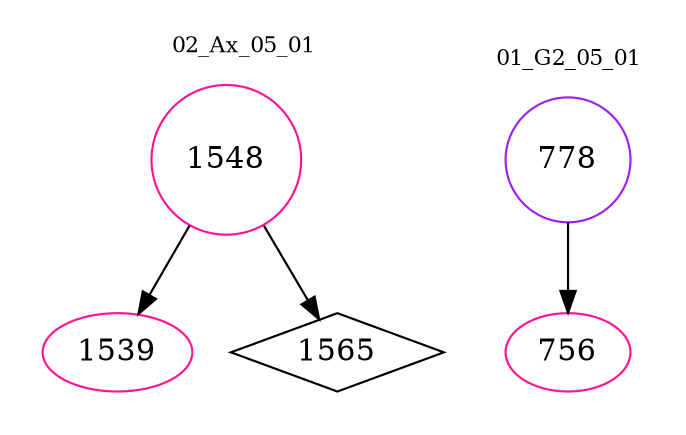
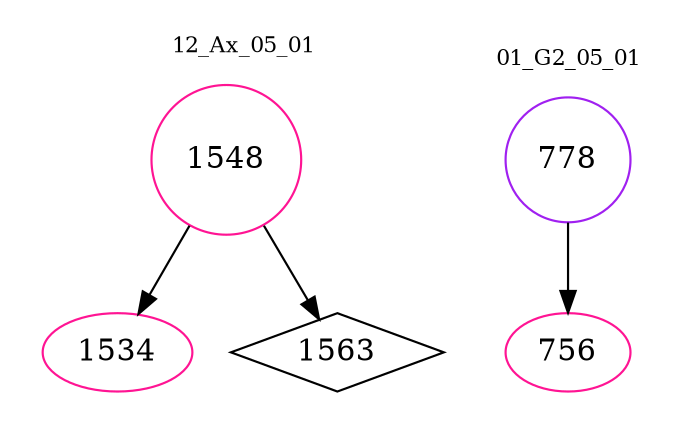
cluster "02_Ax_05_01": label "02_Ax_05_01" -> "12_Ax_05_01"
node "1539": label "1539" -> "1534"
node "1565": label "1565" -> "1563"
